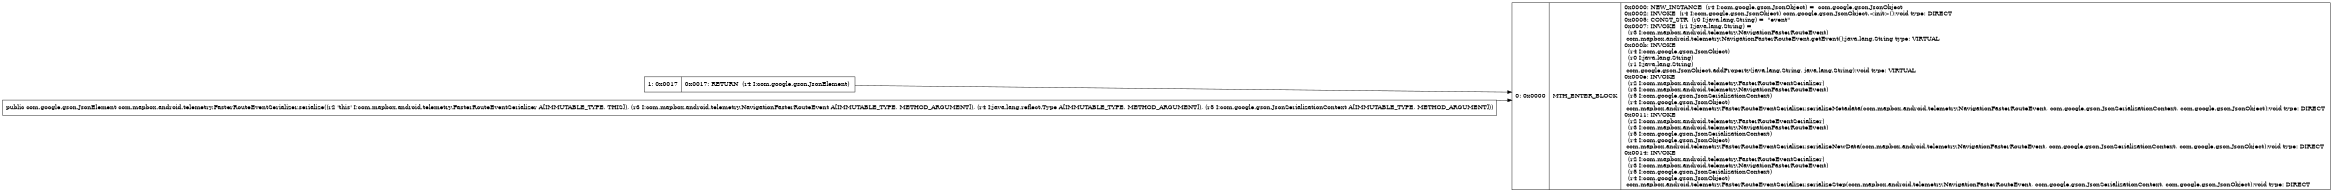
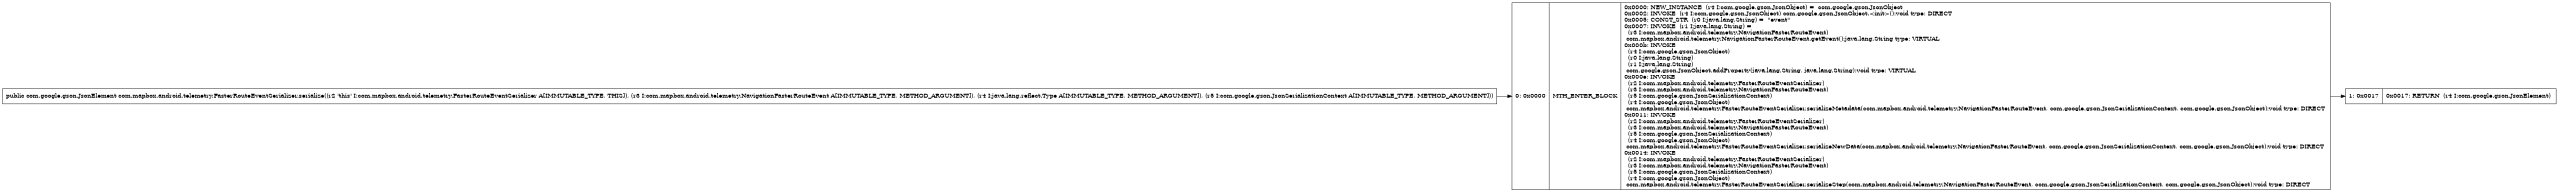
edge "1: 0x0017" -> "0: 0x0000": reversed
